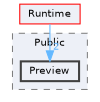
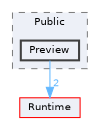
edge "Runtime" -> "Preview": reversed
